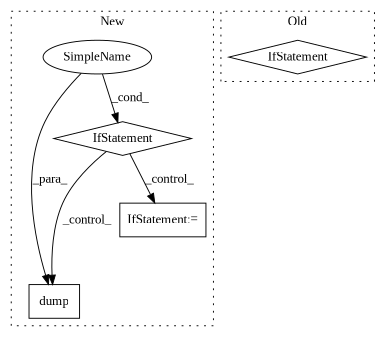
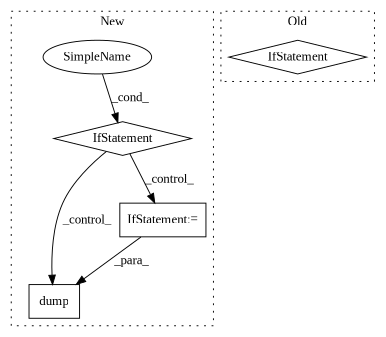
edge "SimpleName" -> "dump": now "IfStatement:=" -> "dump"
